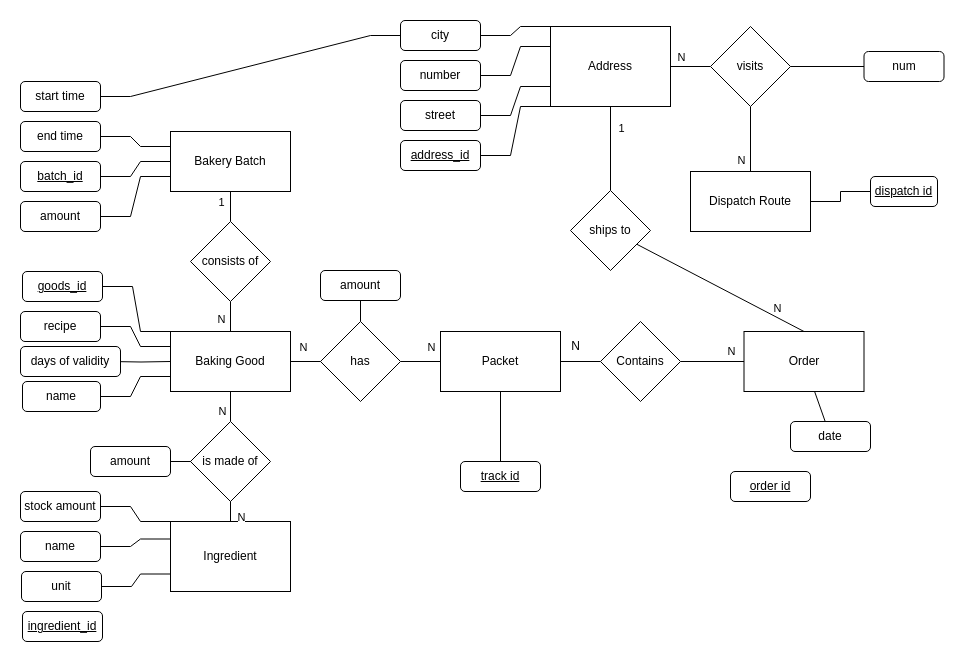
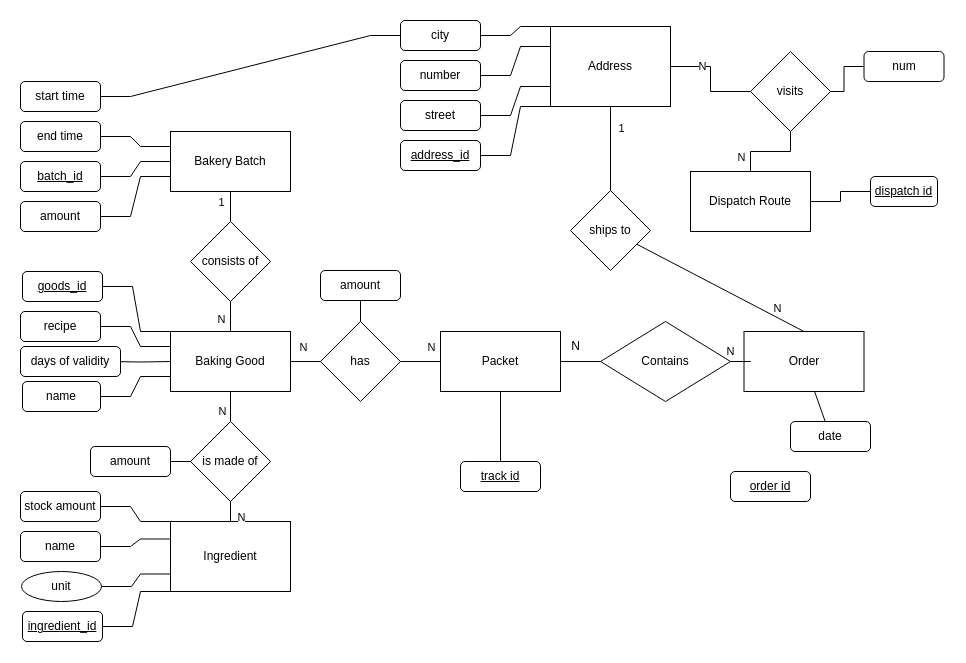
node "visits": moved (751, 67) -> (791, 92)
node "Contains": size 80x80 -> 130x80
node "unit": shape rounded rectangle -> ellipse
edge "Ingredient" -- "ingredient_id": added
